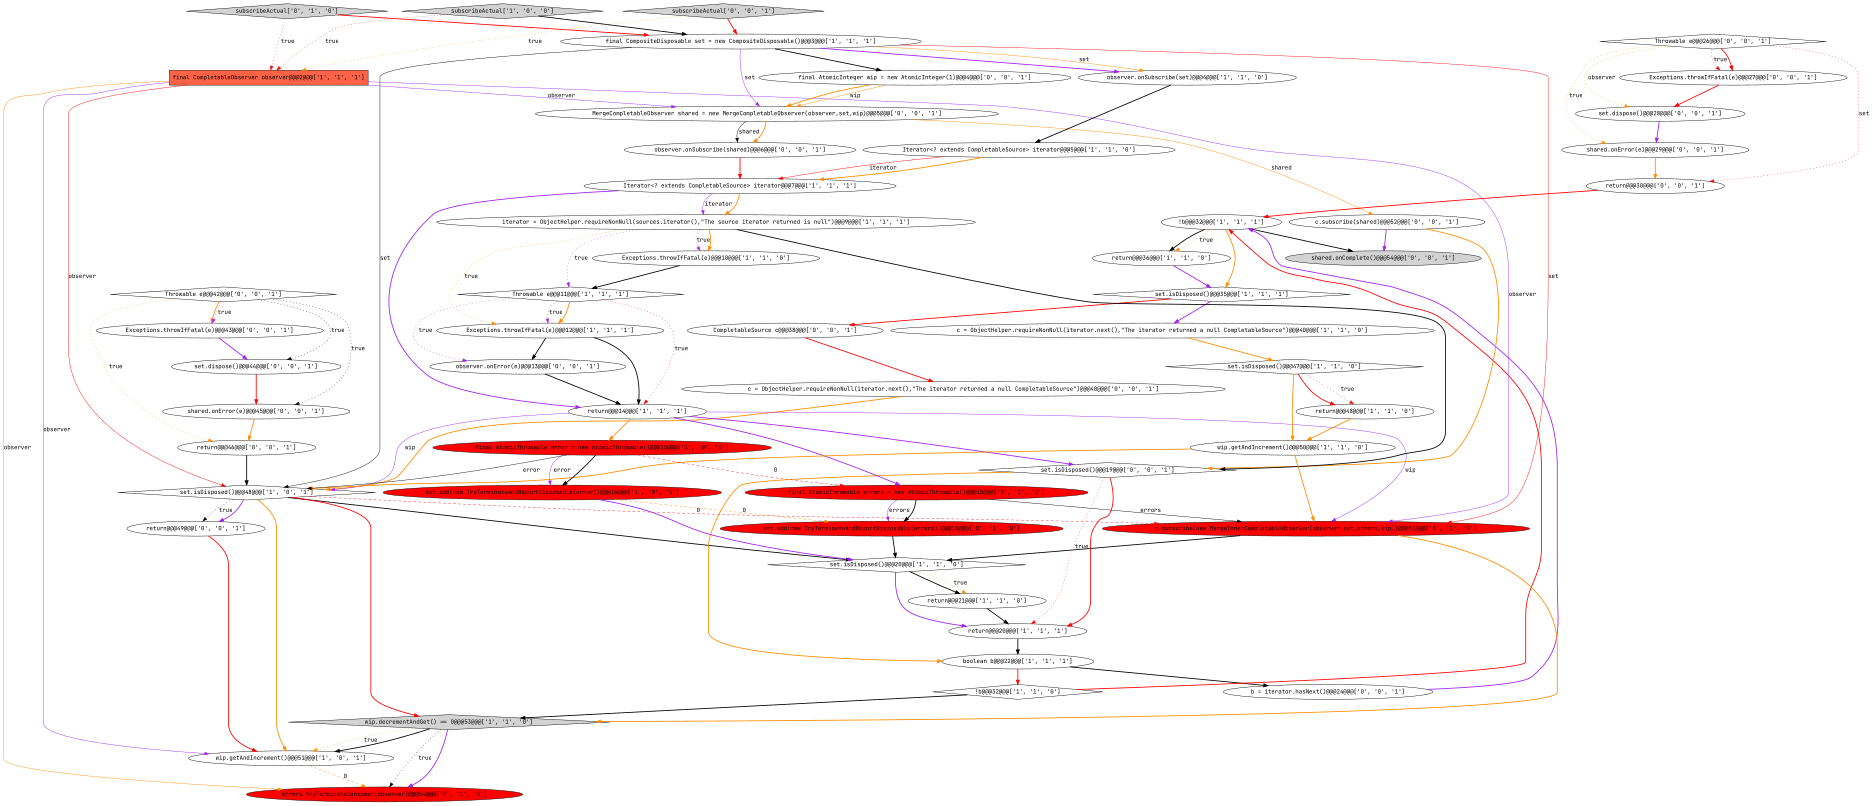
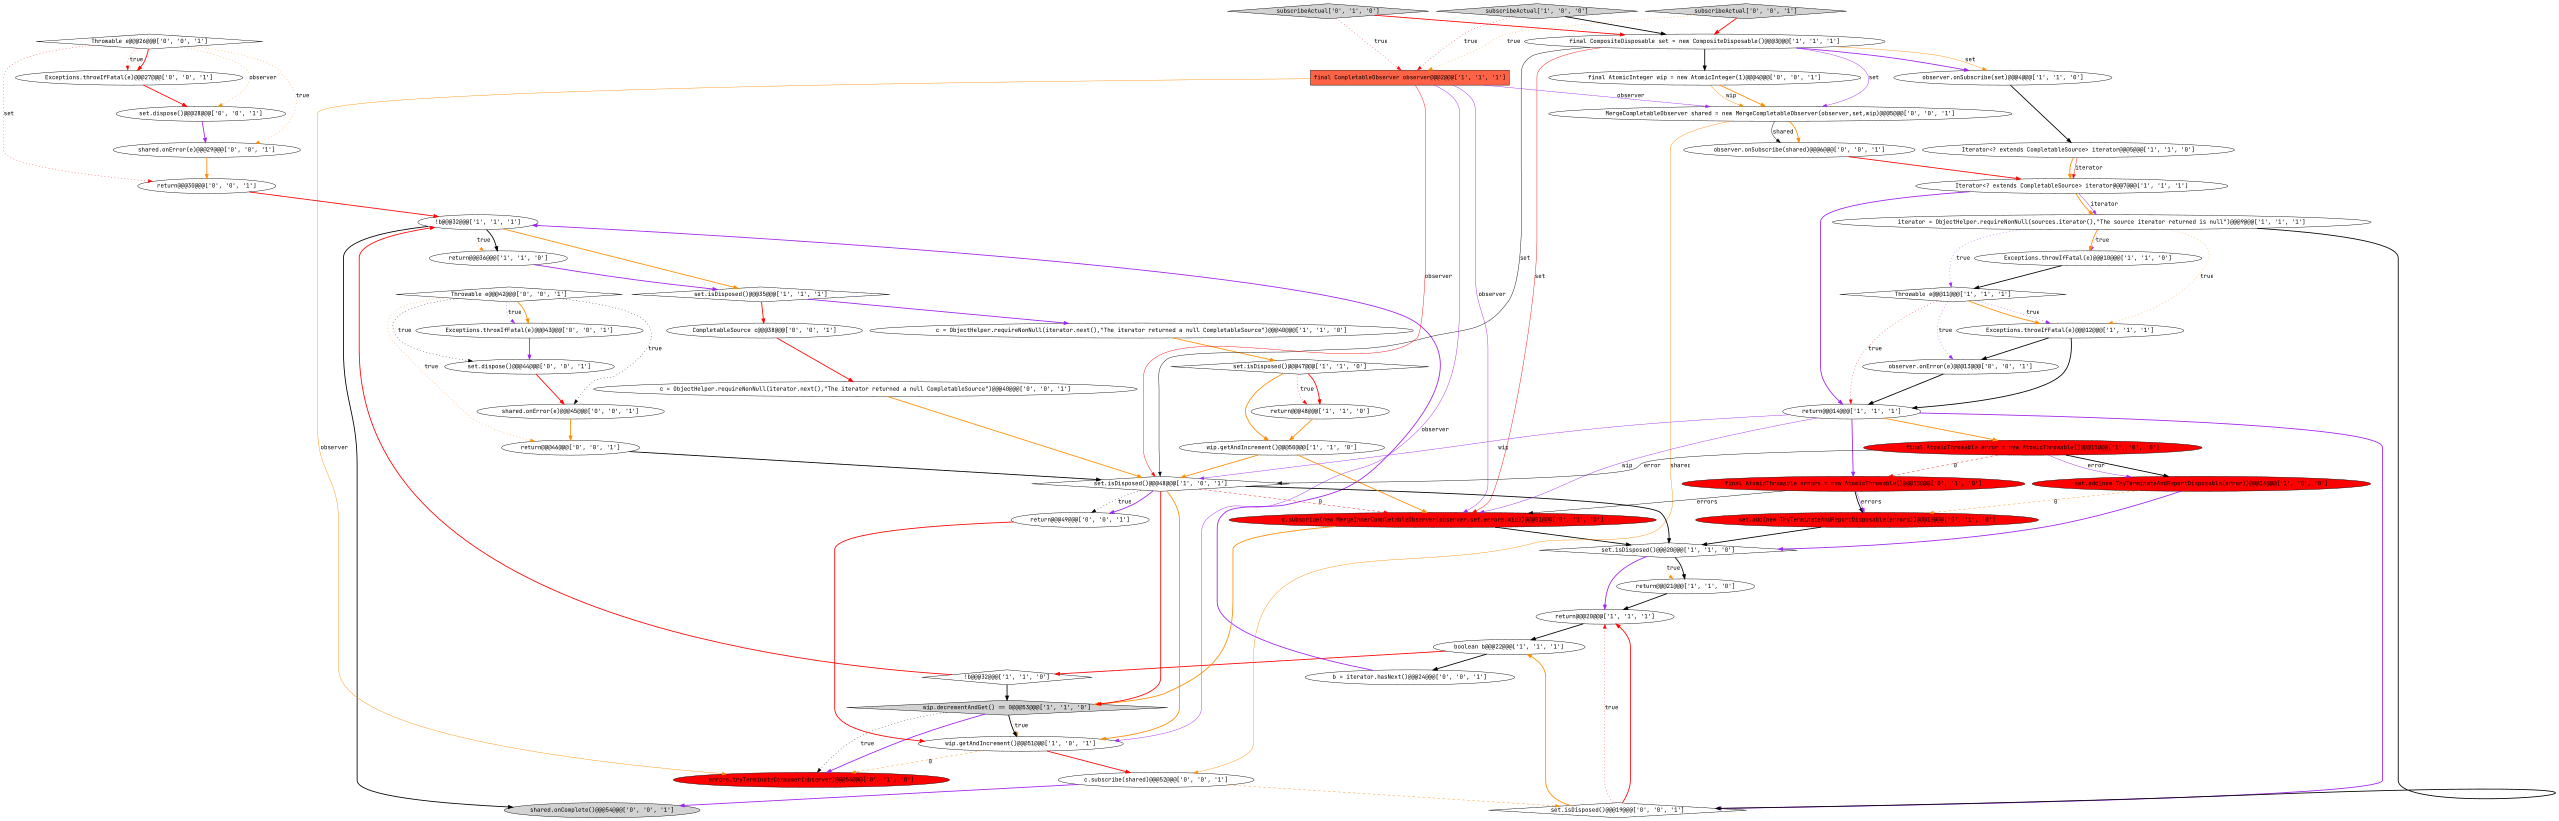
edge "c.subscribe(shared)@@@52@@@['0', '0', '1']" -> "set.isDisposed()@@@19@@@['0', '0', '1']": style bold -> dashed
edge "wip.getAndIncrement()@@@51@@@['1', '0', '1']" -> "c.subscribe(shared)@@@52@@@['0', '0', '1']": added
